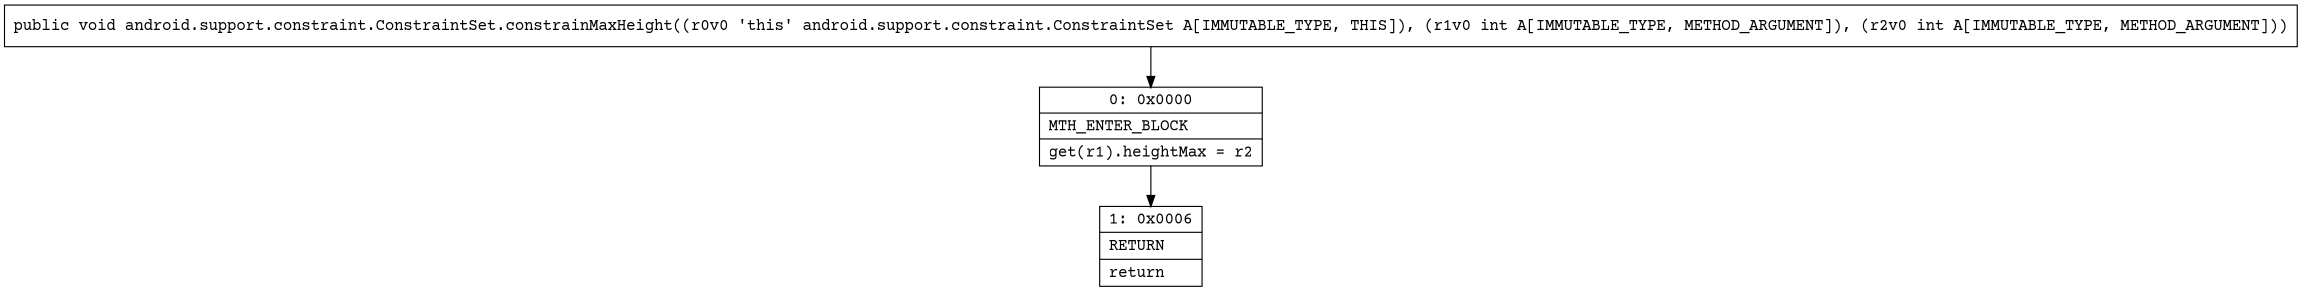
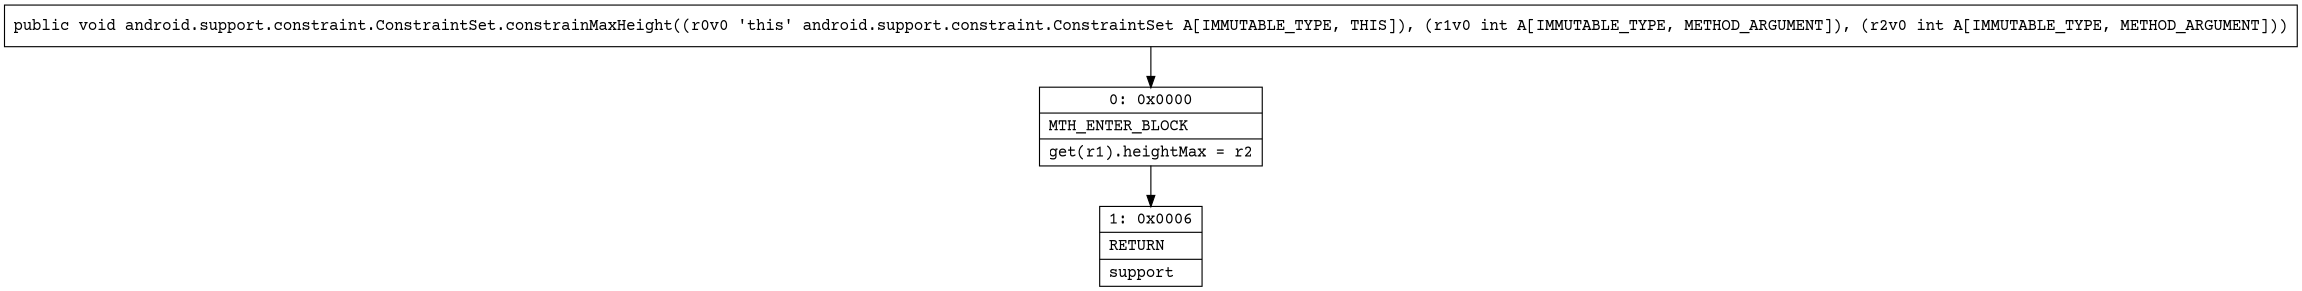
node "1: 0x0006": text "return" -> "support"
